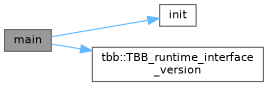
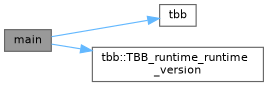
node "init": label "init" -> "tbb"
node "tbb::TBB_runtime_interface _version": label "tbb::TBB_runtime_interface _version" -> "tbb::TBB_runtime_runtime _version"
